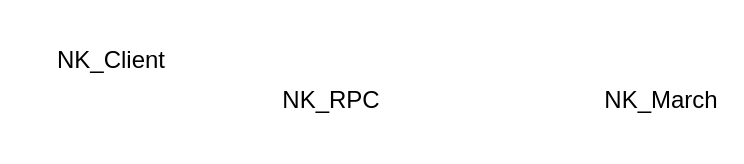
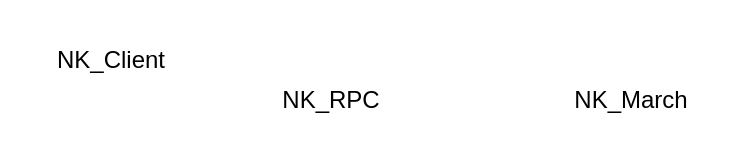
node "NK_March": moved (661, 101) -> (631, 101)
